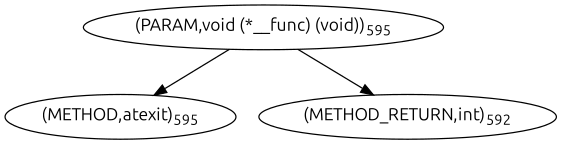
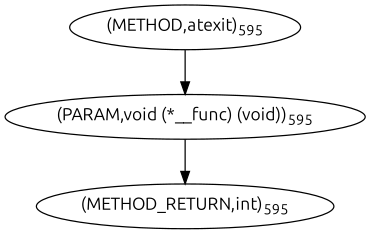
edge "(PARAM,void (*__func) (void))" -> "(METHOD,atexit)": reversed
node "(METHOD_RETURN,int)": text "592" -> "595"
